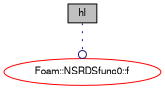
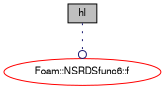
node "Foam::NSRDSfunc0::f": label "Foam::NSRDSfunc0::f" -> "Foam::NSRDSfunc6::f"
